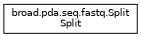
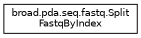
node "broad.pda.seq.fastq.Split Split": label "broad.pda.seq.fastq.Split Split" -> "broad.pda.seq.fastq.Split FastqByIndex"
